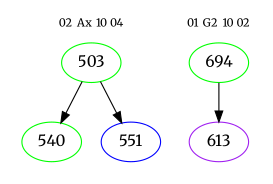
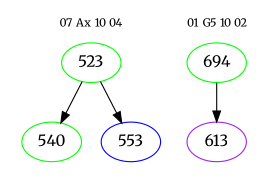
cluster "02_Ax_10_04": label "02_Ax_10_04" -> "07_Ax_10_04"
cluster "01_G2_10_02": label "01_G2_10_02" -> "01_G5_10_02"
node "503": label "503" -> "523"
node "551": label "551" -> "553"
